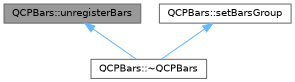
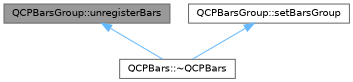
node "QCPBars::unregisterBars": label "QCPBars::unregisterBars" -> "QCPBarsGroup::unregisterBars"
node "QCPBars::setBarsGroup": label "QCPBars::setBarsGroup" -> "QCPBarsGroup::setBarsGroup"
